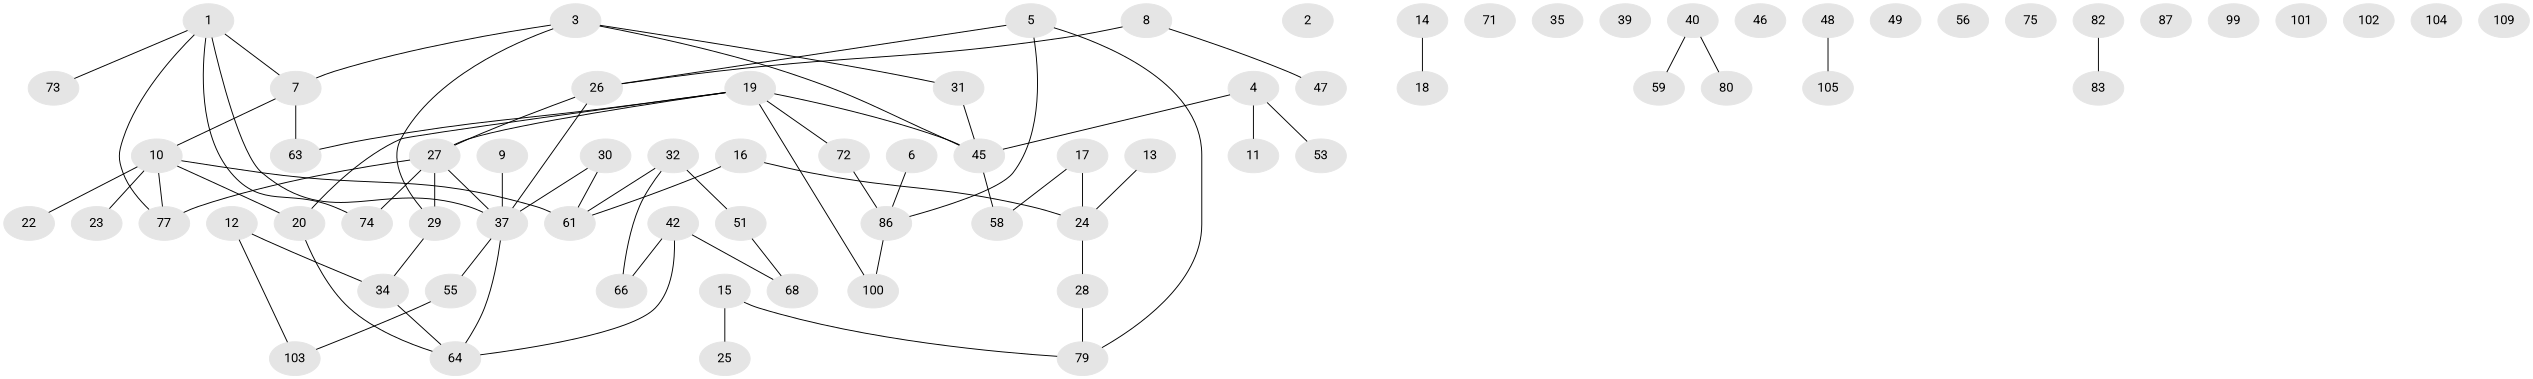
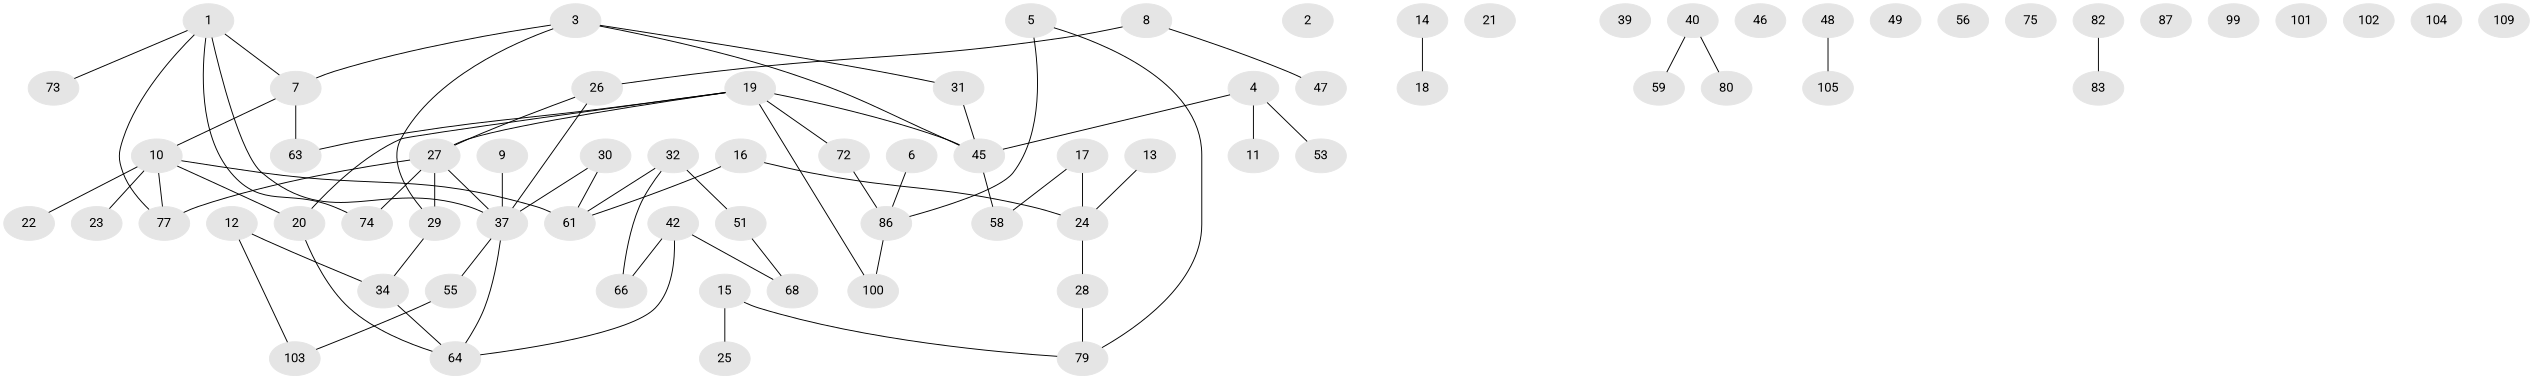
node "71": label "71" -> "21"
node "35": removed
edge "5" -- "26": removed
